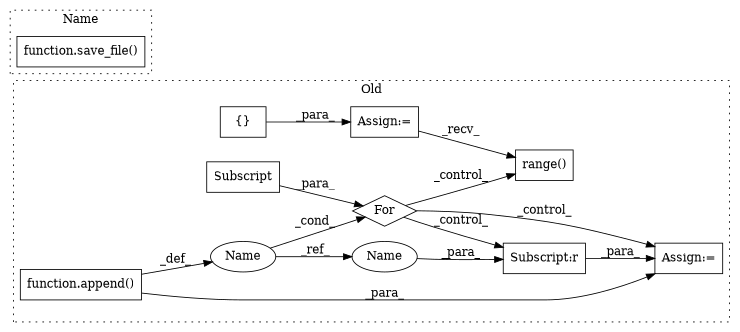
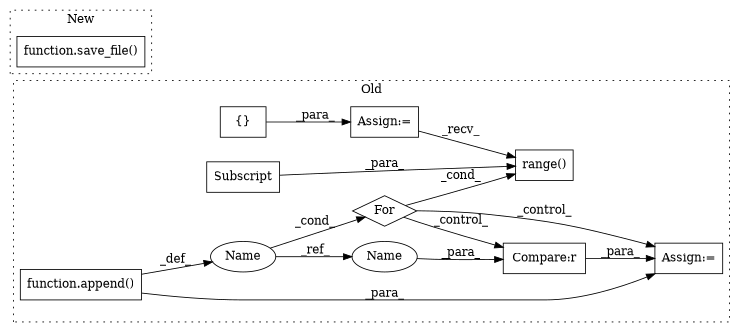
cluster "Name": label "Name" -> "New"
edge "For" -> "range()": label "_control_" -> "_cond_"
edge "Subscript" -> "For": now "Subscript" -> "range()"
node "Subscript:r": label "Subscript:r" -> "Compare:r"
